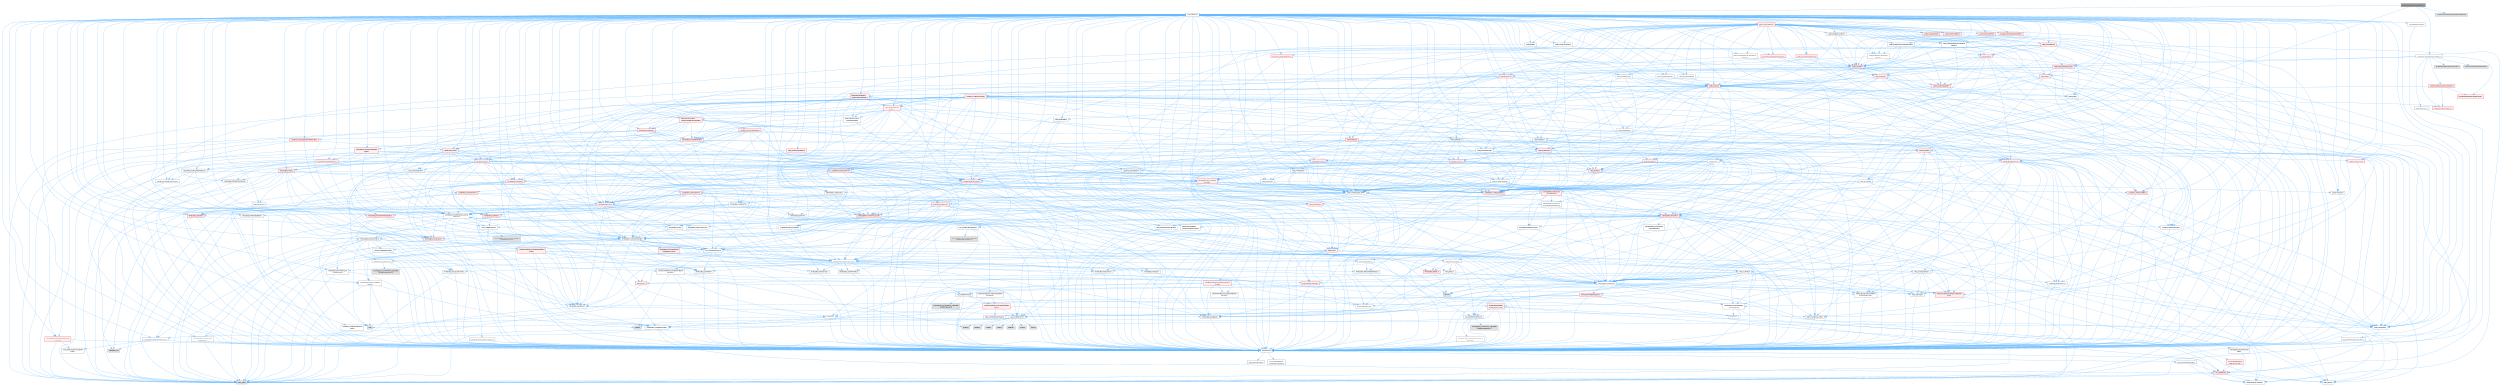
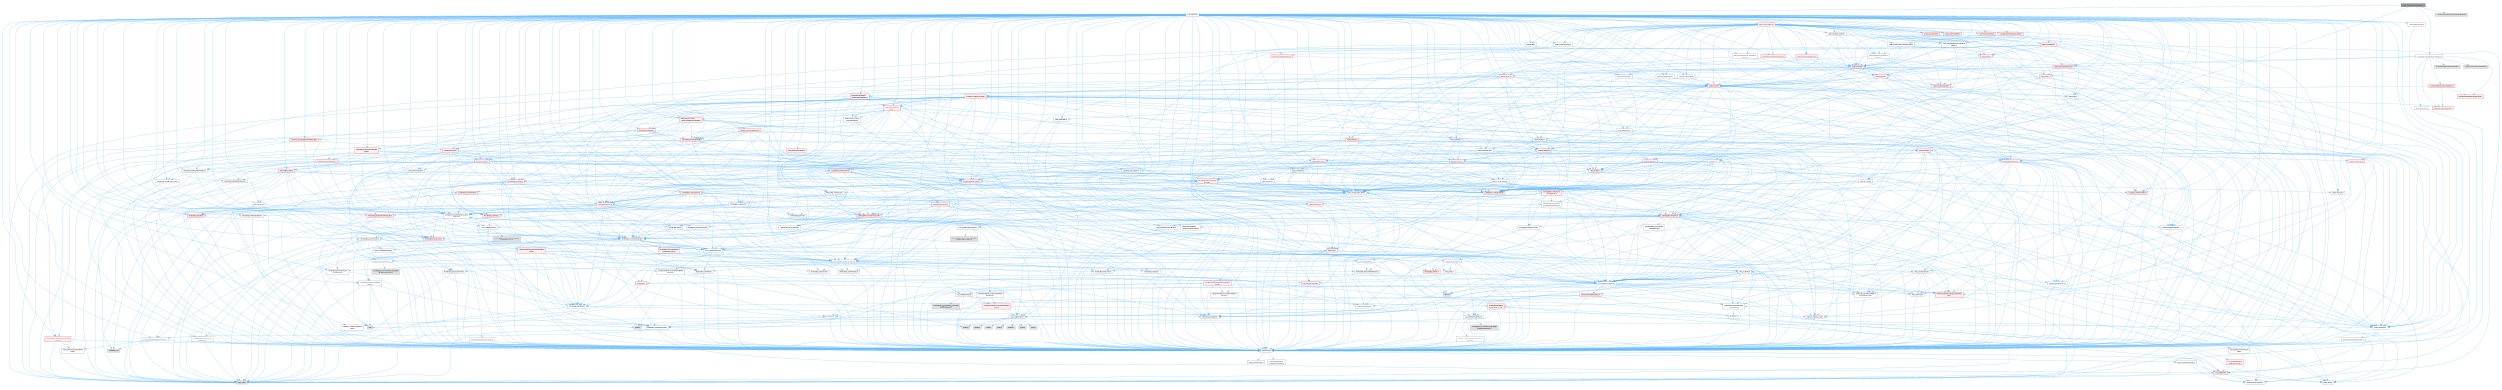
edge "Math/UnrealMathUtility.h" -> "Containers/BitArray.h": reversed
node "Misc/CompressionFlags.h": removed
